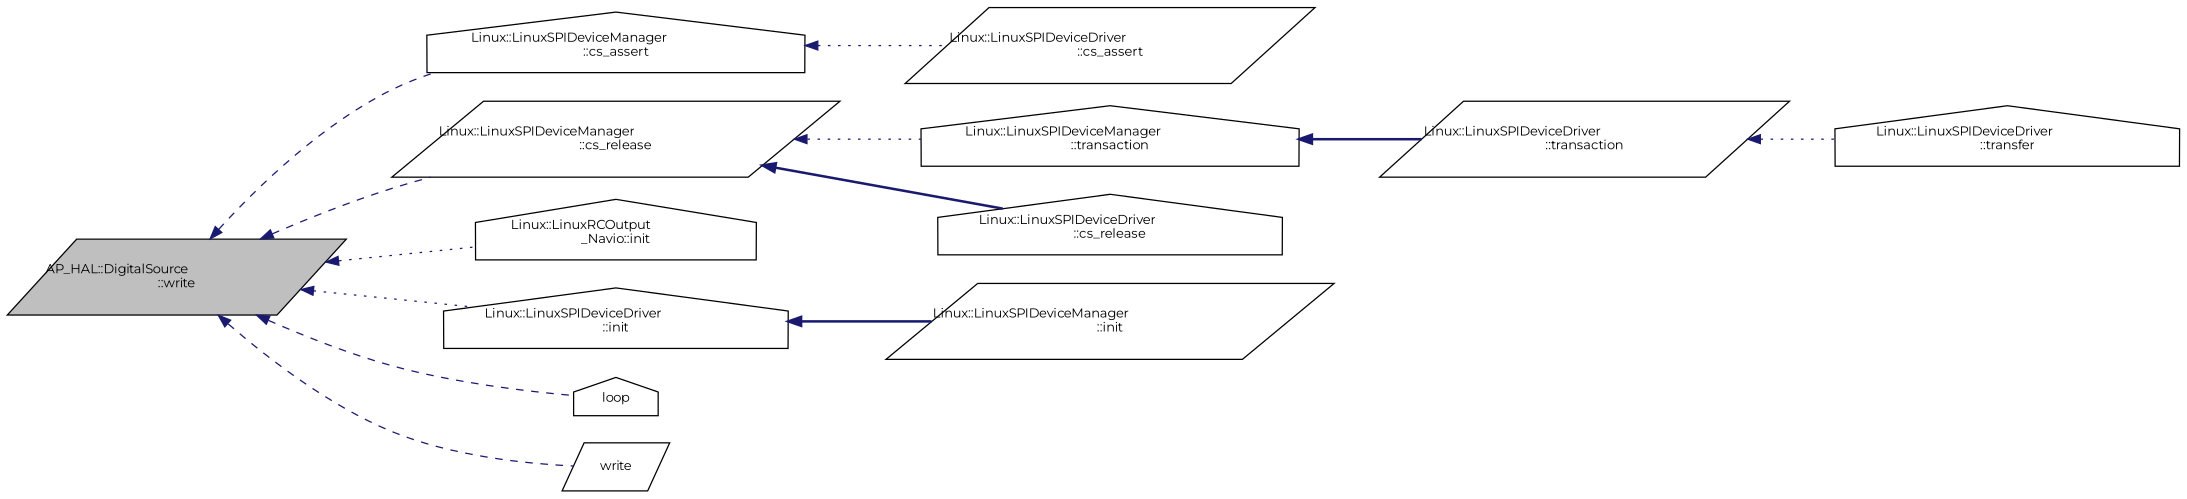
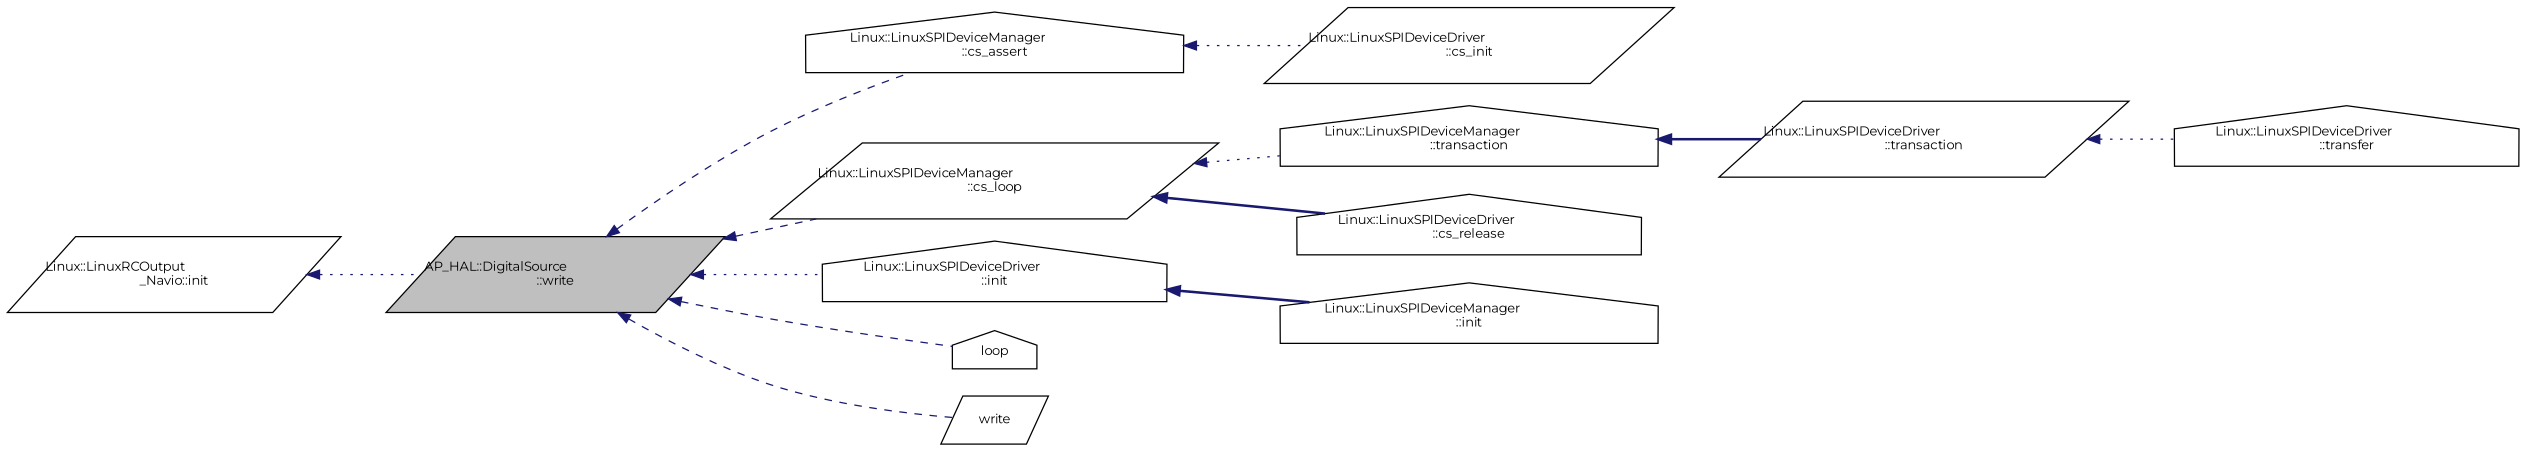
node "Linux::LinuxSPIDeviceDriver ::cs_assert": label "Linux::LinuxSPIDeviceDriver ::cs_assert" -> "Linux::LinuxSPIDeviceDriver ::cs_init"
node "Linux::LinuxSPIDeviceManager ::cs_release": label "Linux::LinuxSPIDeviceManager ::cs_release" -> "Linux::LinuxSPIDeviceManager ::cs_loop"
node "Linux::LinuxRCOutput _Navio::init": shape house -> parallelogram
edge "Linux::LinuxRCOutput _Navio::init" -> "AP_HAL::DigitalSource ::write": reversed
node "Linux::LinuxSPIDeviceManager ::init": shape parallelogram -> house
